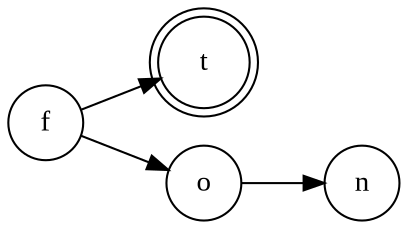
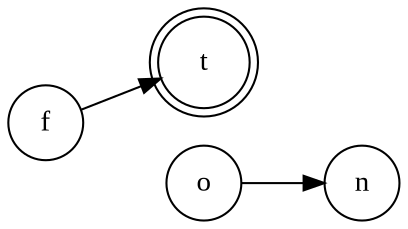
edge "f" -> "o": removed
